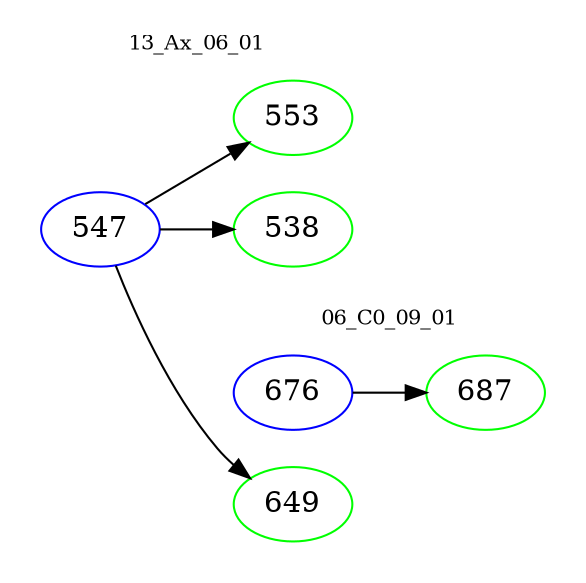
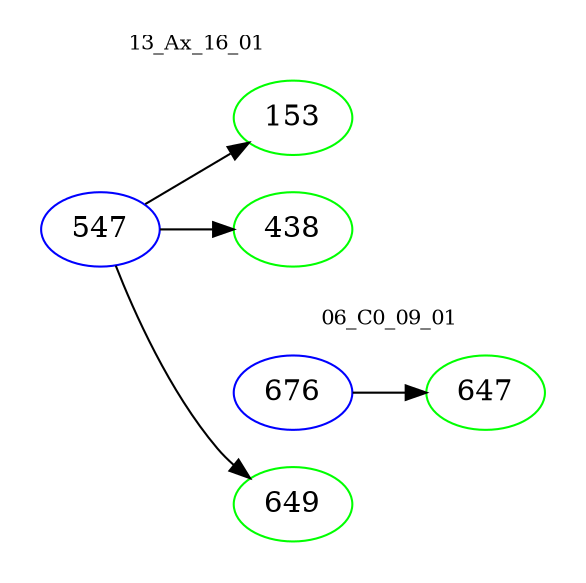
cluster "13_Ax_06_01": label "13_Ax_06_01" -> "13_Ax_16_01"
node "553": label "553" -> "153"
node "538": label "538" -> "438"
node "687": label "687" -> "647"
